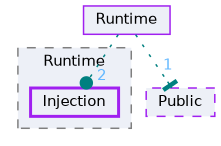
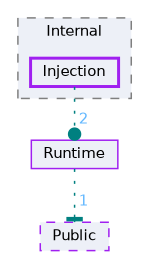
edge "Runtime" -> "Injection": reversed
cluster "Runtime": label "Runtime" -> "Internal"
